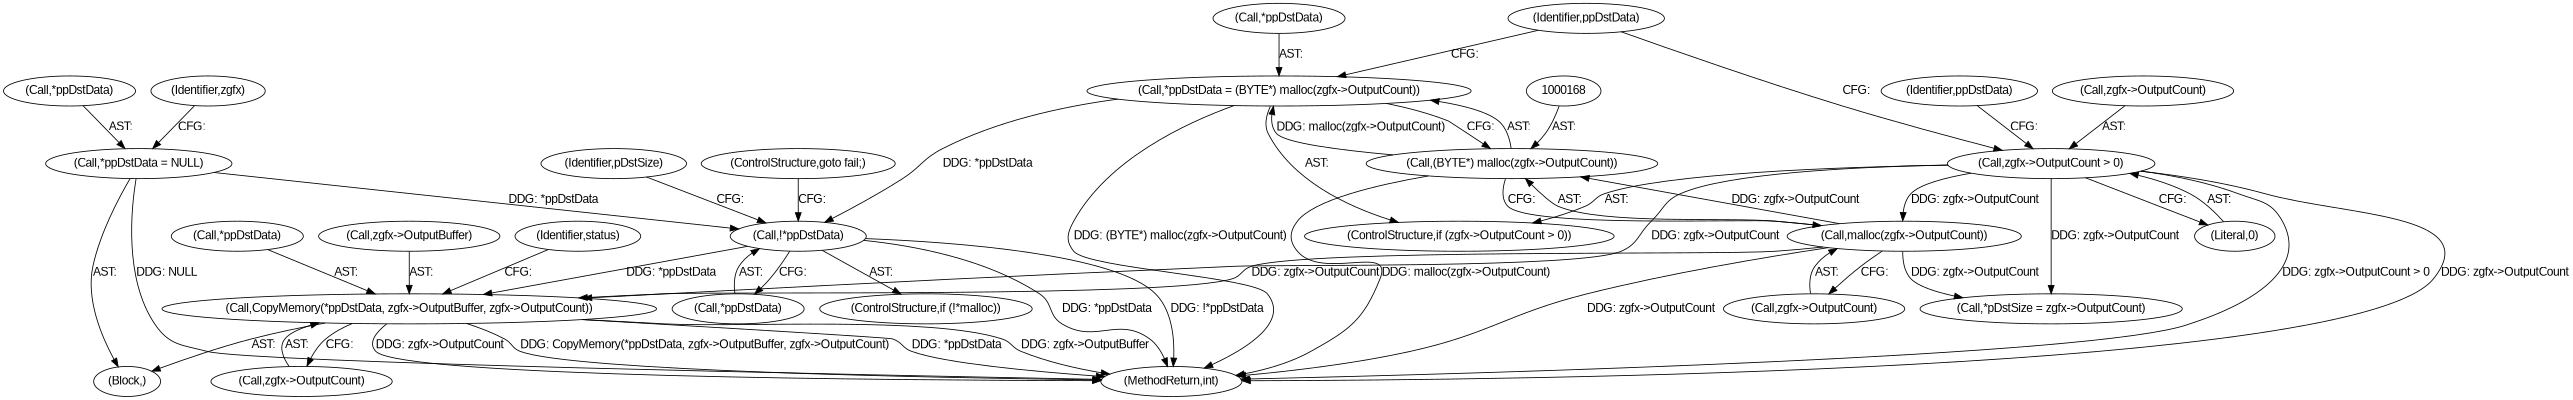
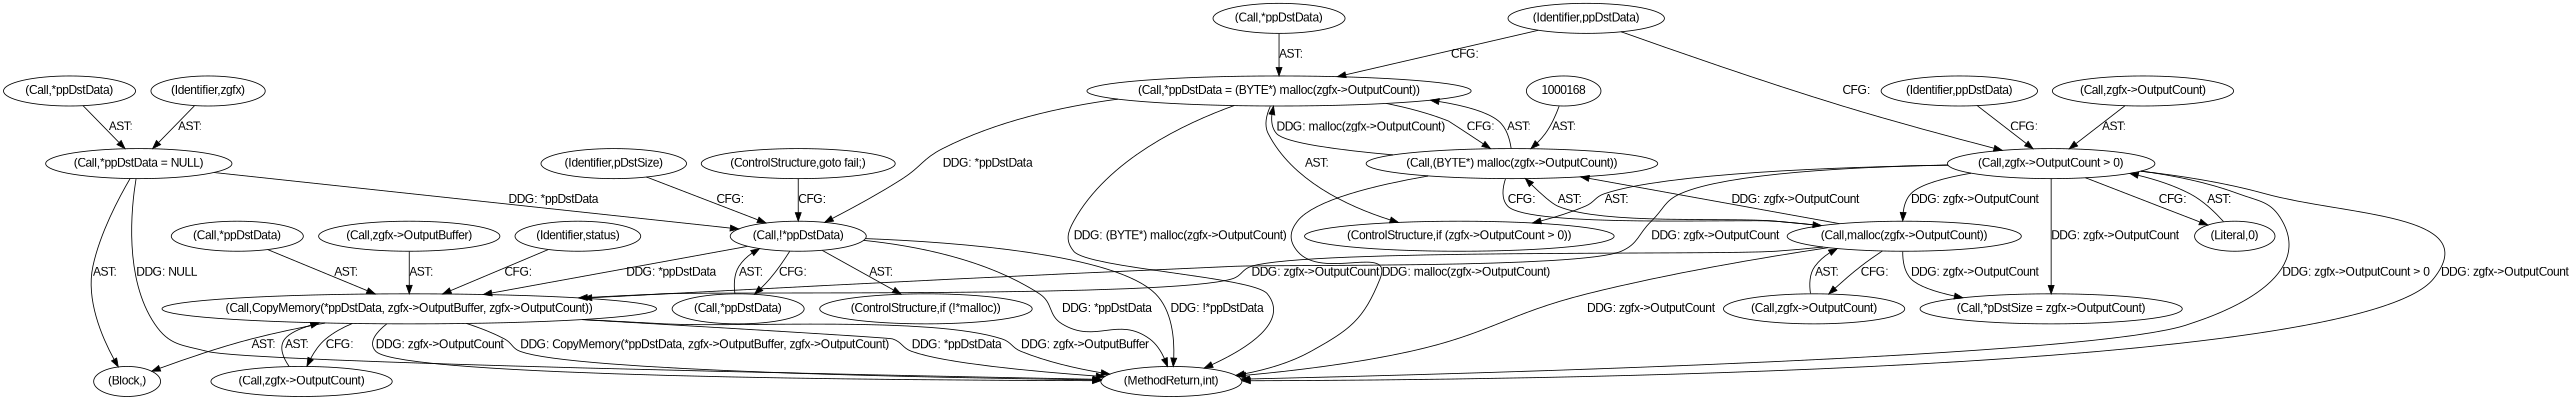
edge "(Identifier,zgfx)" -> "(Call,*ppDstData = NULL)": label "CFG: " -> "AST: "
